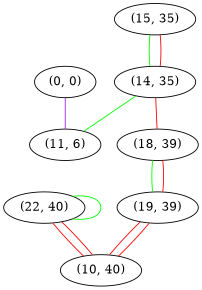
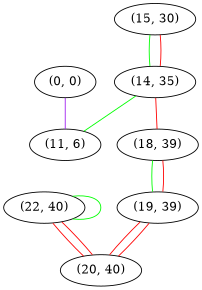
node "(15, 35)": label "(15, 35)" -> "(15, 30)"
node "(10, 40)": label "(10, 40)" -> "(20, 40)"
